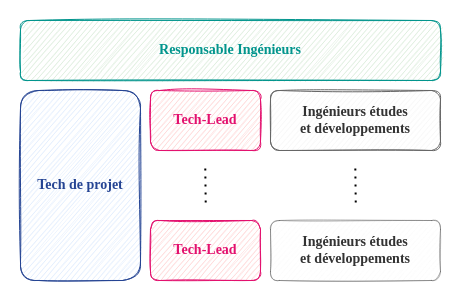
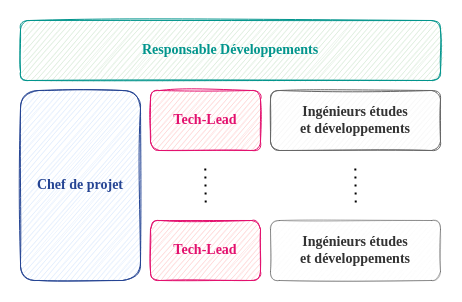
node "Responsable Ingénieurs": label "Responsable Ingénieurs" -> "Responsable Développements"
node "Tech de projet": label "Tech de projet" -> "Chef de projet"
